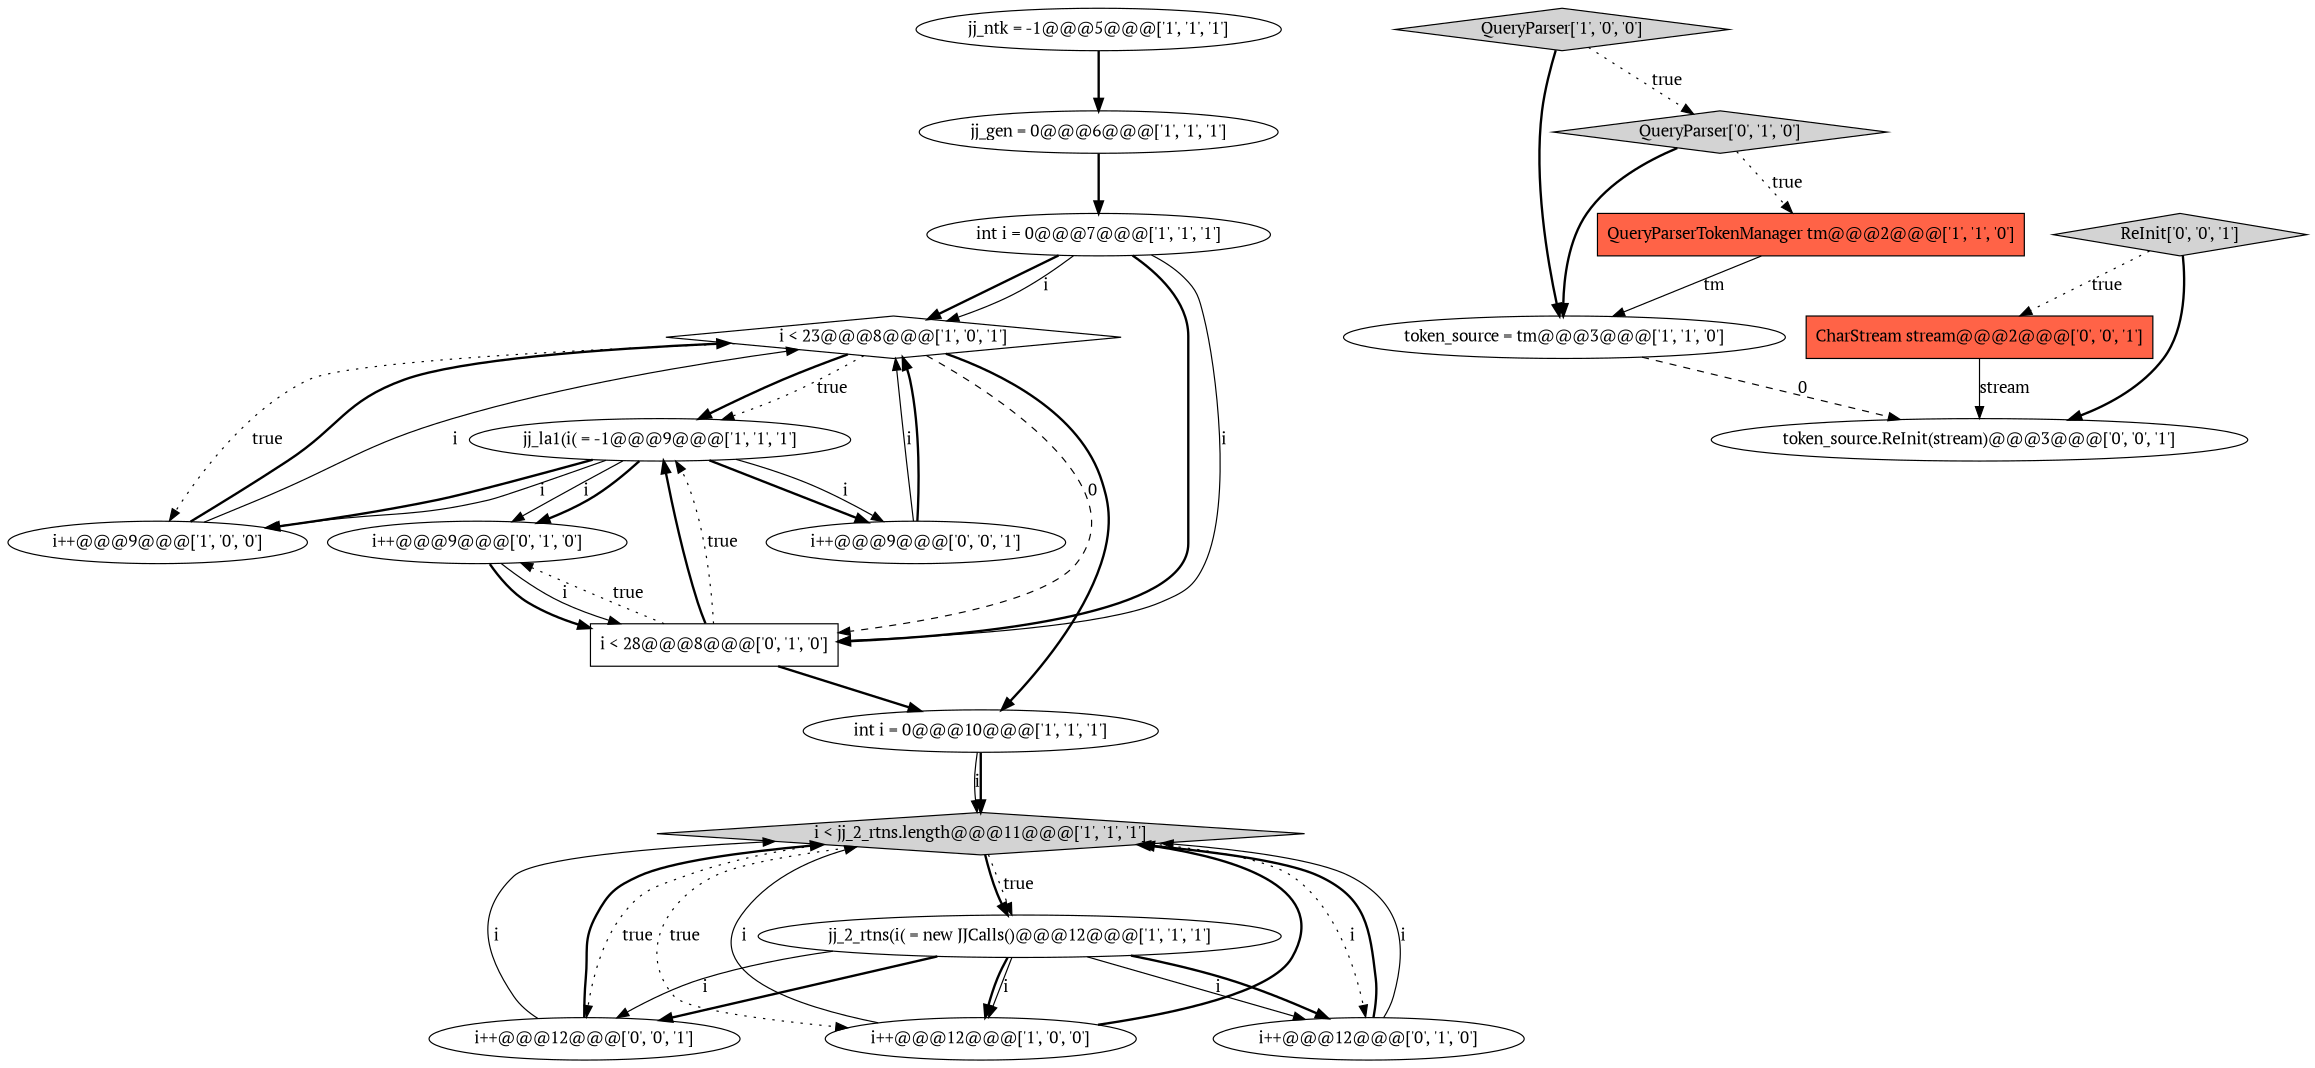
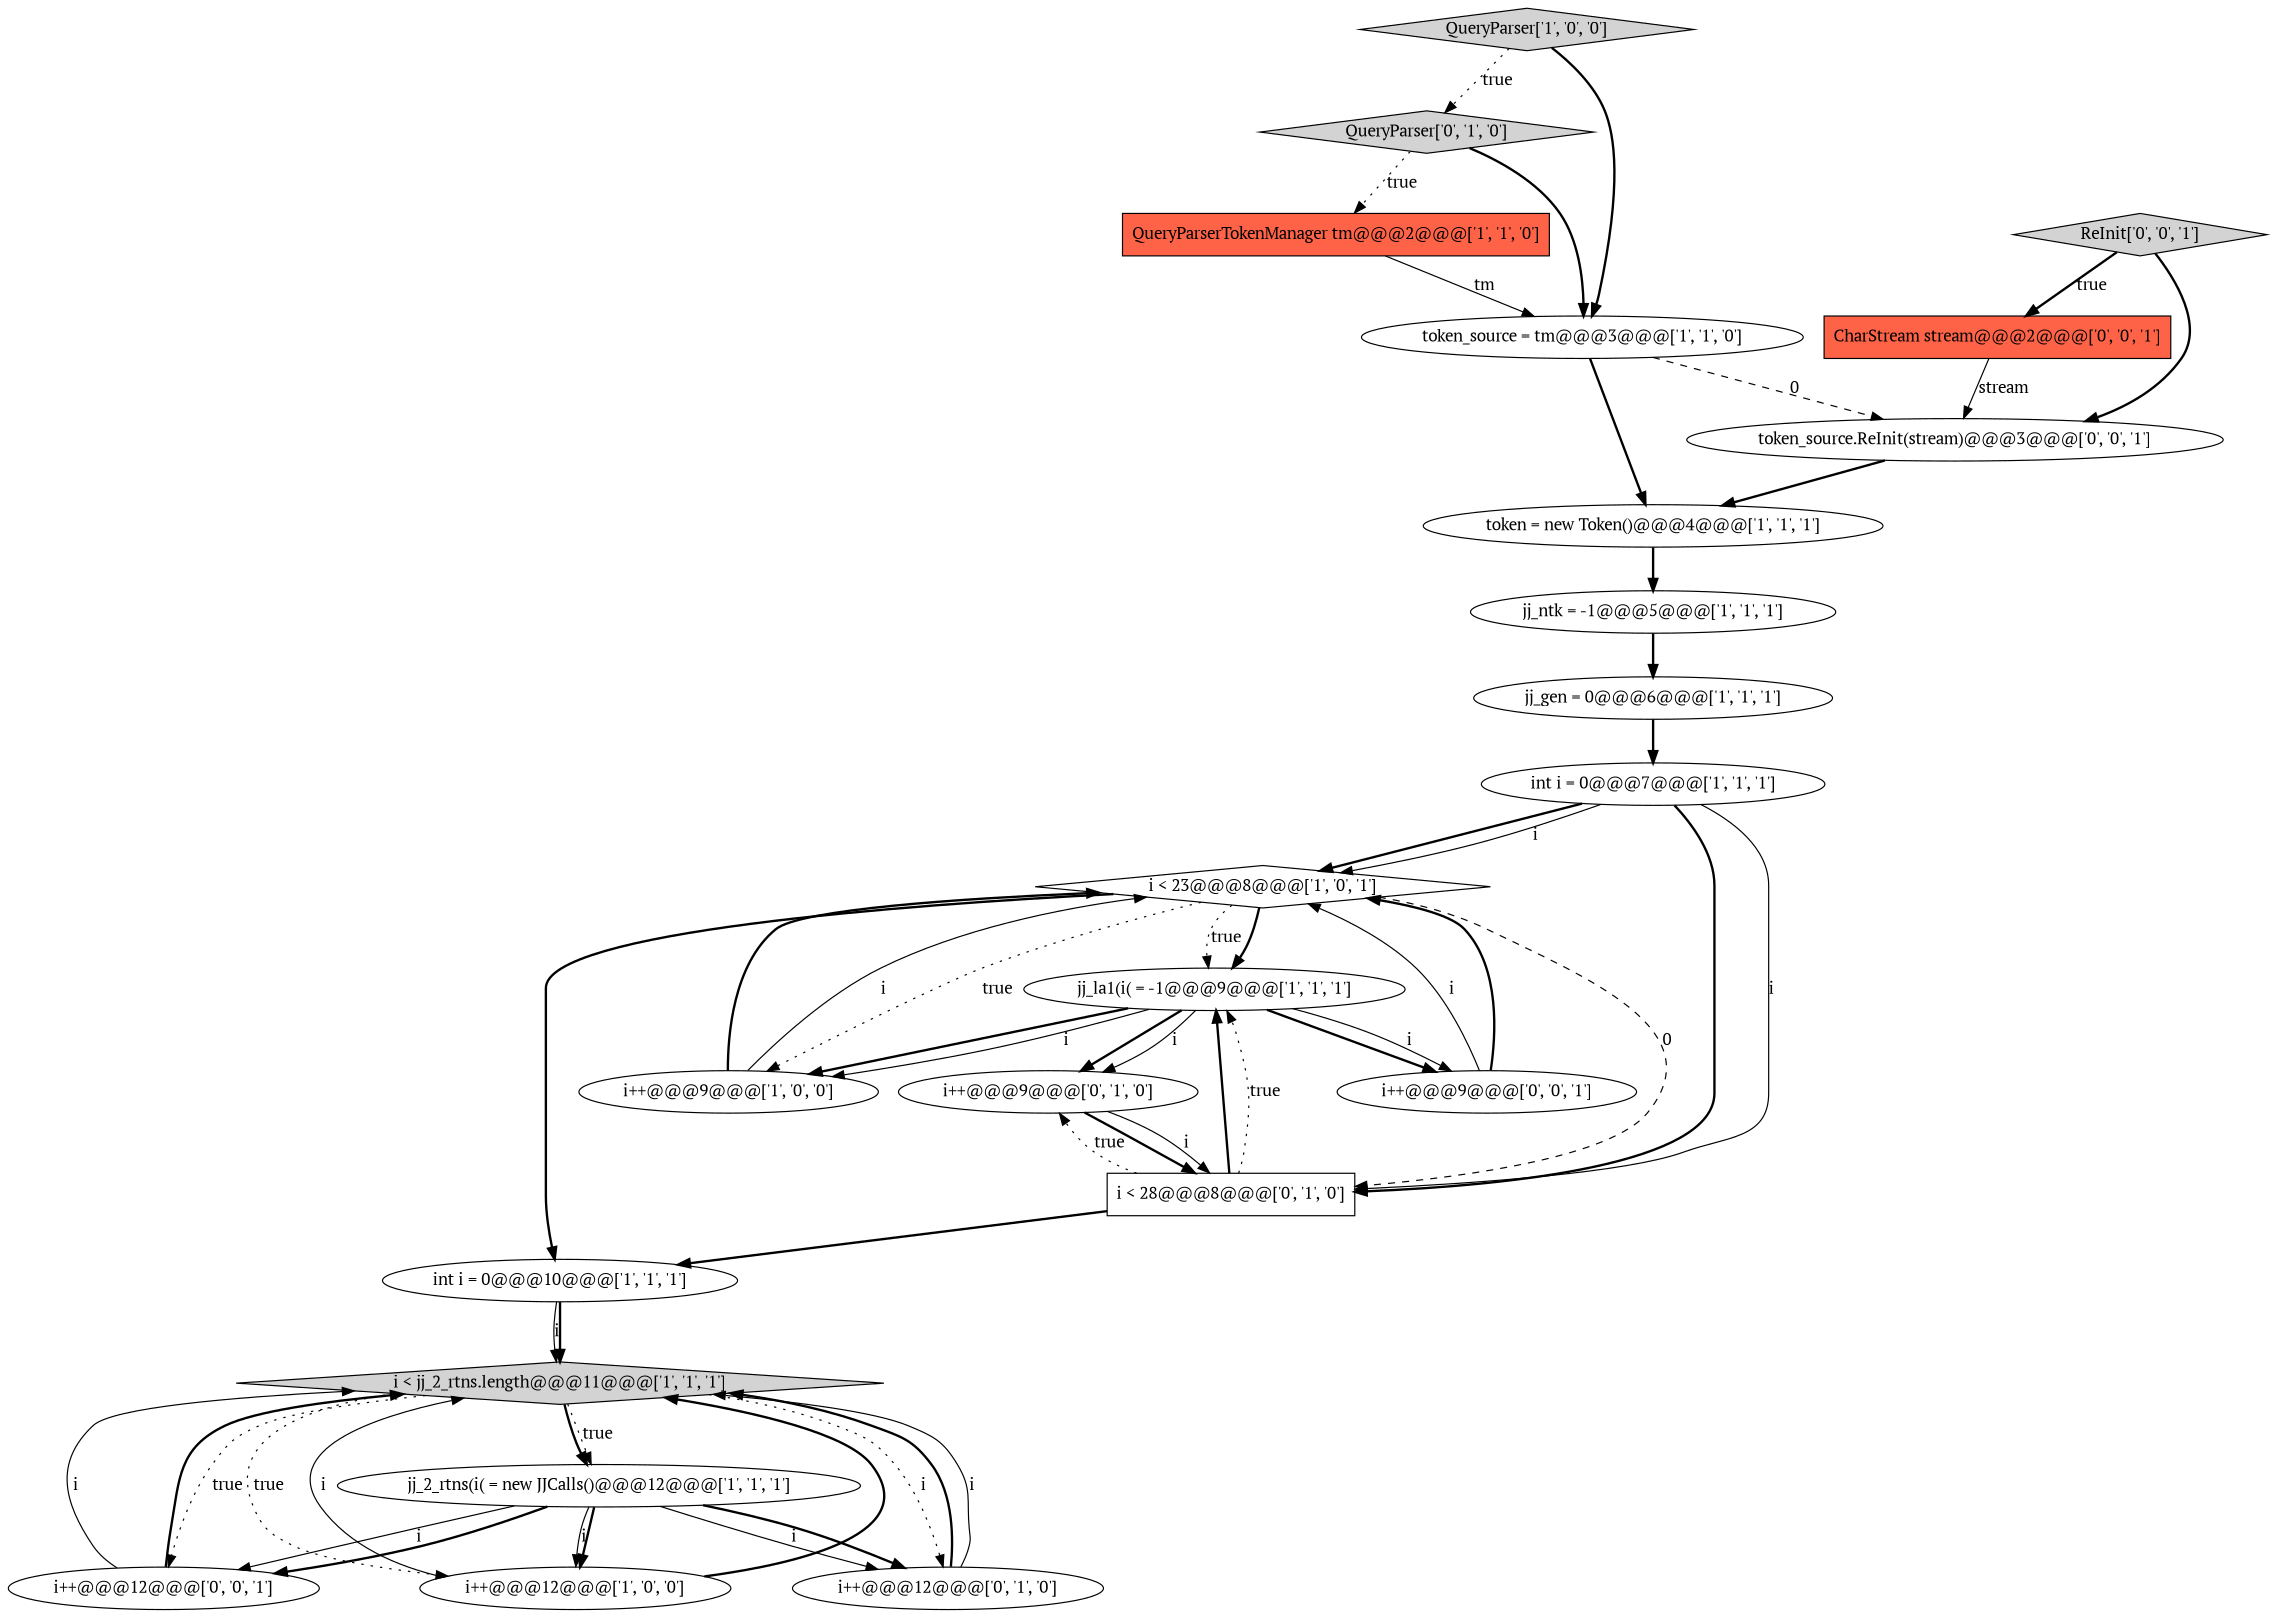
edge "ReInit['0', '0', '1']" -> "CharStream stream@@@2@@@['0', '0', '1']": style dotted -> bold
node "token = new Token()@@@4@@@['1', '1', '1']": added
